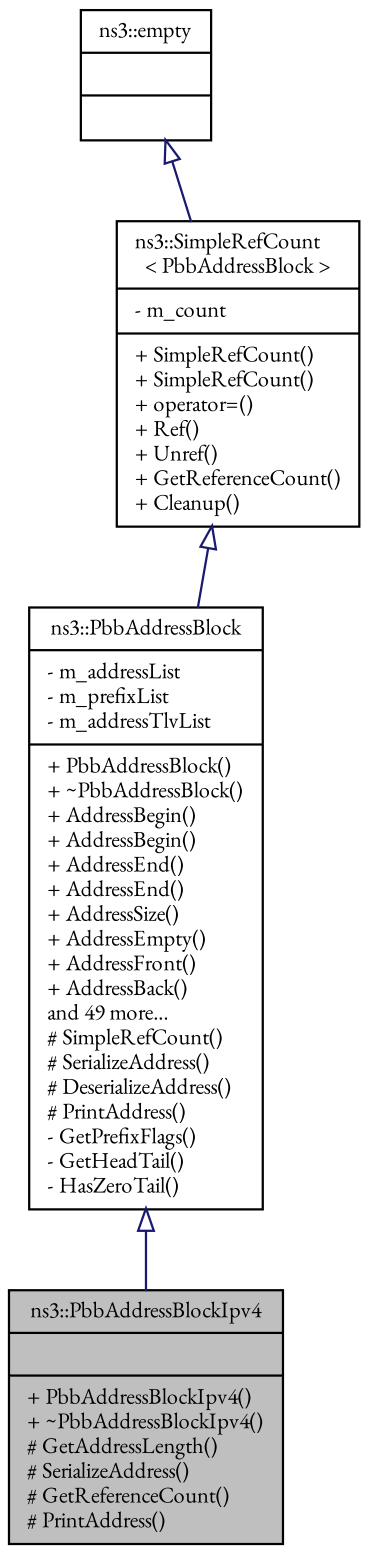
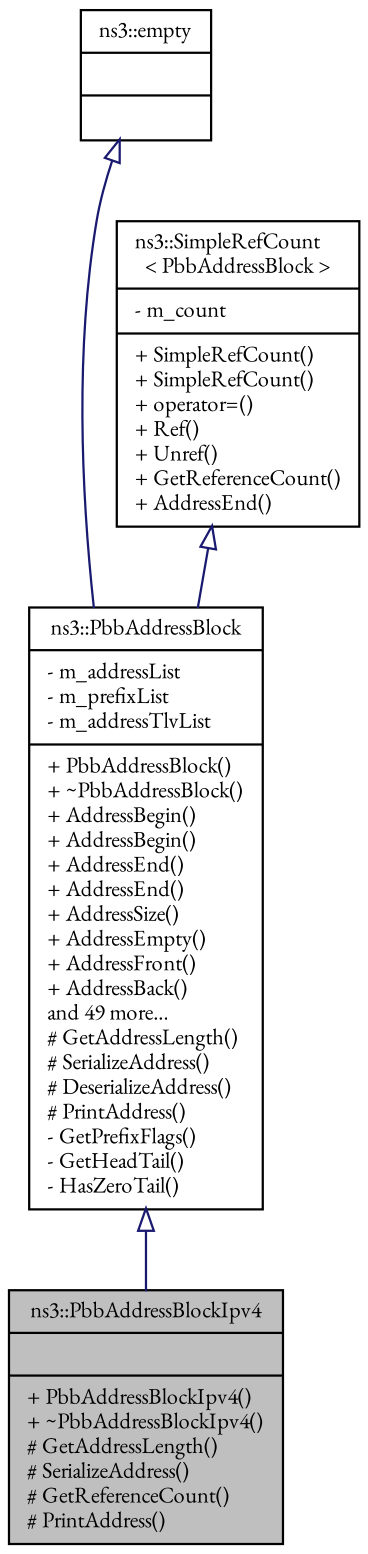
edge "ns3::SimpleRefCount" -> "ns3::empty": now "ns3::PbbAddressBlock" -> "ns3::empty"
node "ns3::SimpleRefCount": text "+ Cleanup()" -> "+ AddressEnd()"
node "ns3::PbbAddressBlock": text "# SimpleRefCount()" -> "# GetAddressLength()"
